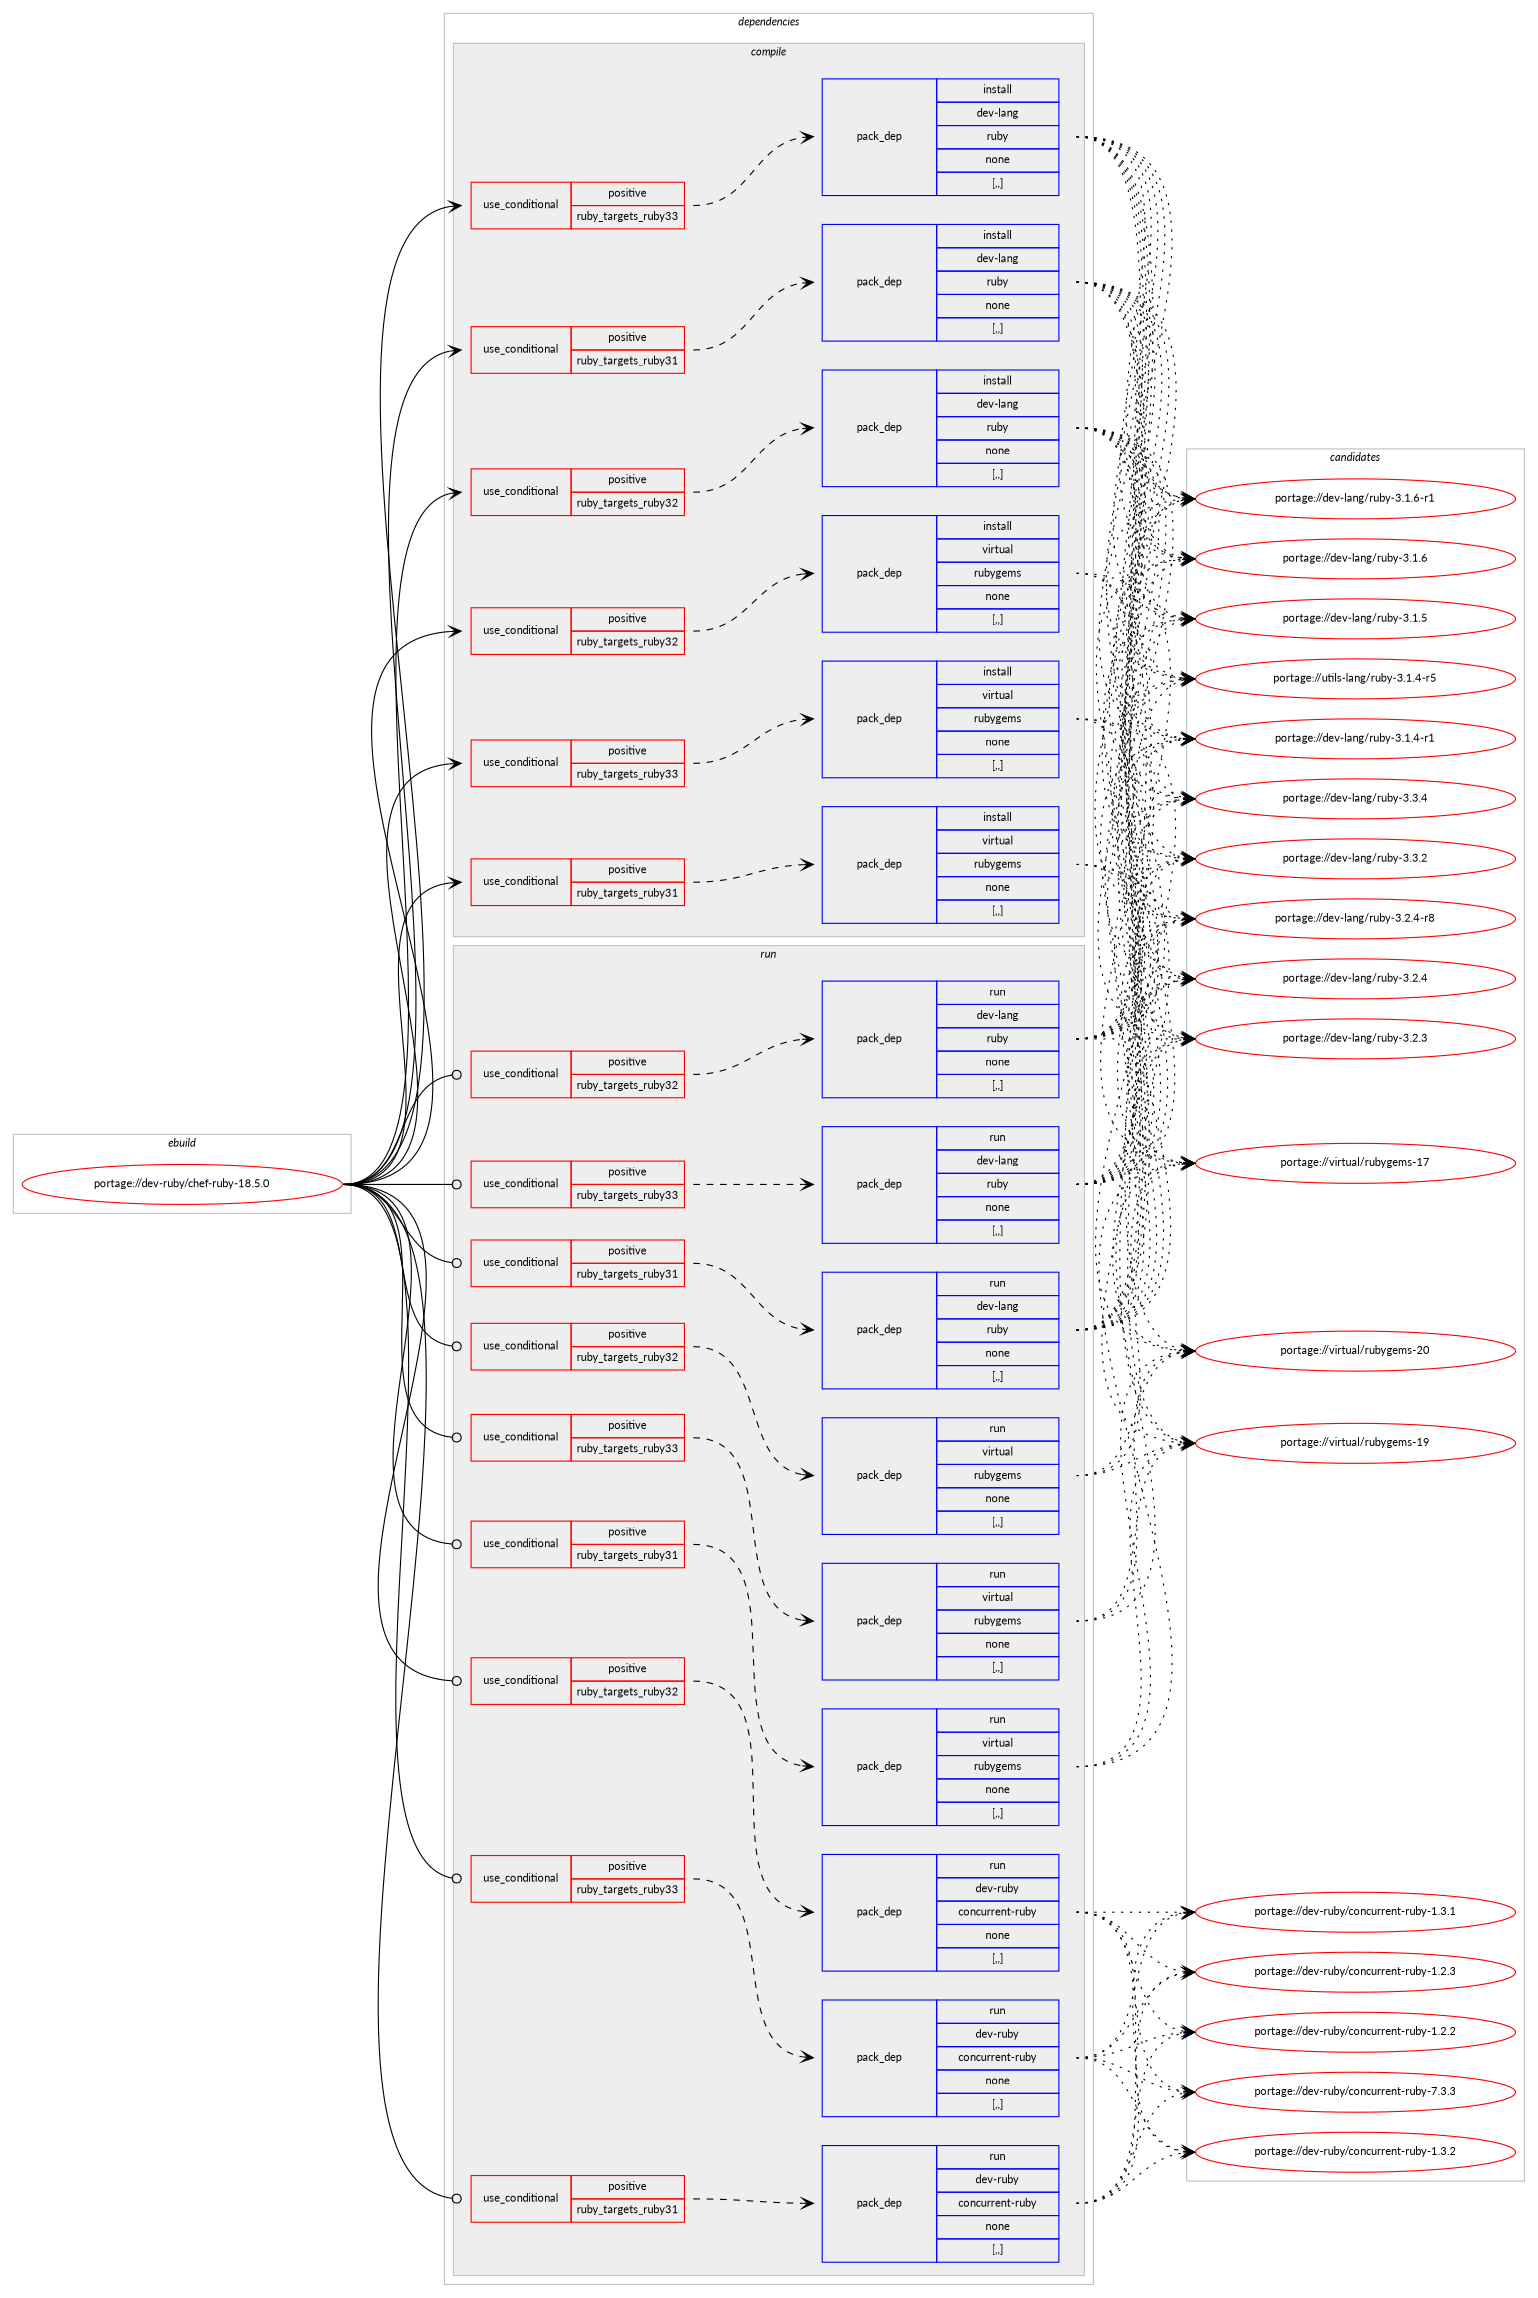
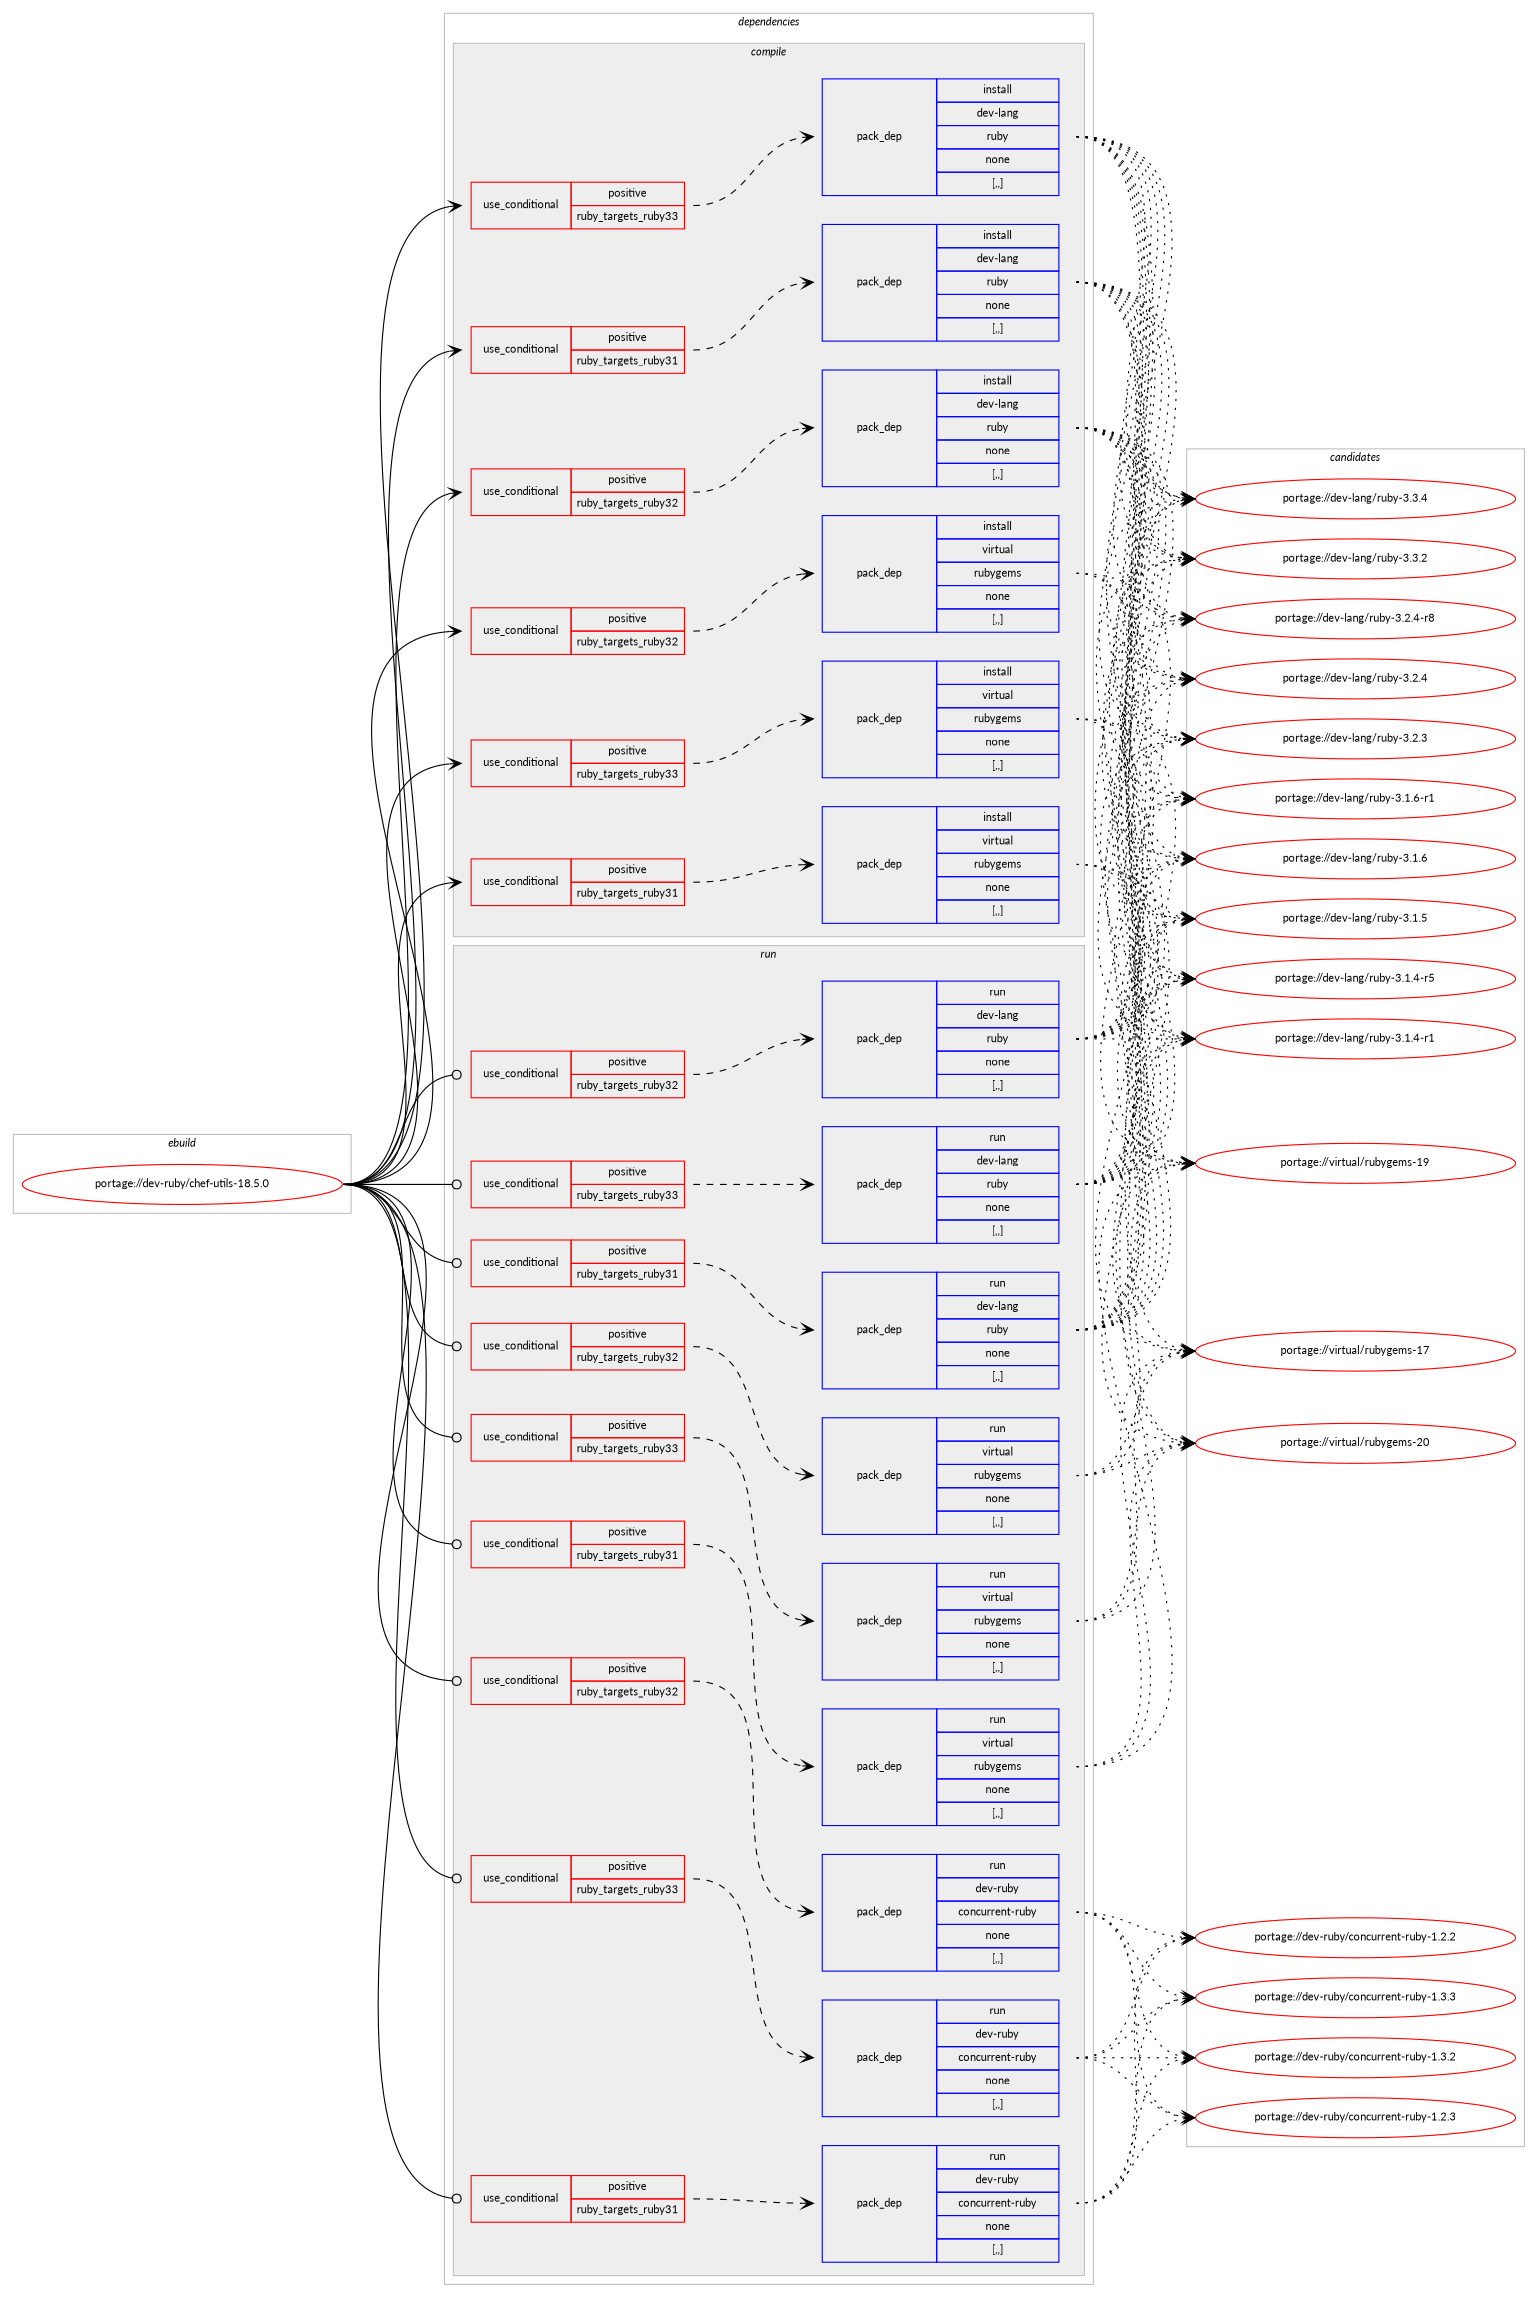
node "portage://utils-lang/ruby-3.1.4-r5": label "portage://utils-lang/ruby-3.1.4-r5" -> "portage://dev-lang/ruby-3.1.4-r5"
node "portage://dev-ruby/chef-ruby-18.5.0": label "portage://dev-ruby/chef-ruby-18.5.0" -> "portage://dev-ruby/chef-utils-18.5.0"
node "portage://dev-ruby/concurrent-ruby-1.3.1": removed
node "portage://dev-ruby/concurrent-ruby-7.3.3": label "portage://dev-ruby/concurrent-ruby-7.3.3" -> "portage://dev-ruby/concurrent-ruby-1.3.3"
